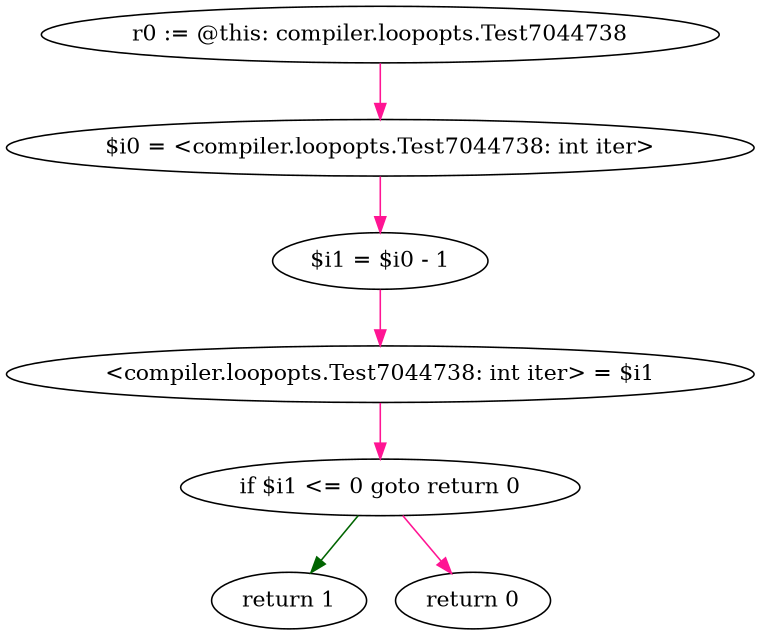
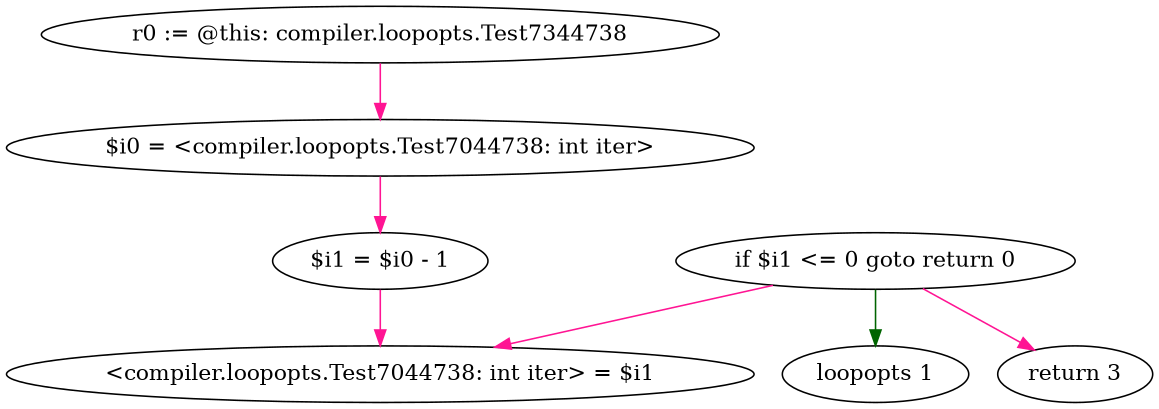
node "r0 := @this: compiler.loopopts.Test7044738": label "r0 := @this: compiler.loopopts.Test7044738" -> "r0 := @this: compiler.loopopts.Test7344738"
edge "<compiler.loopopts.Test7044738: int iter> = $i1" -> "if $i1 <= 0 goto return 0": reversed
node "return 1": label "return 1" -> "loopopts 1"
node "return 0": label "return 0" -> "return 3"
